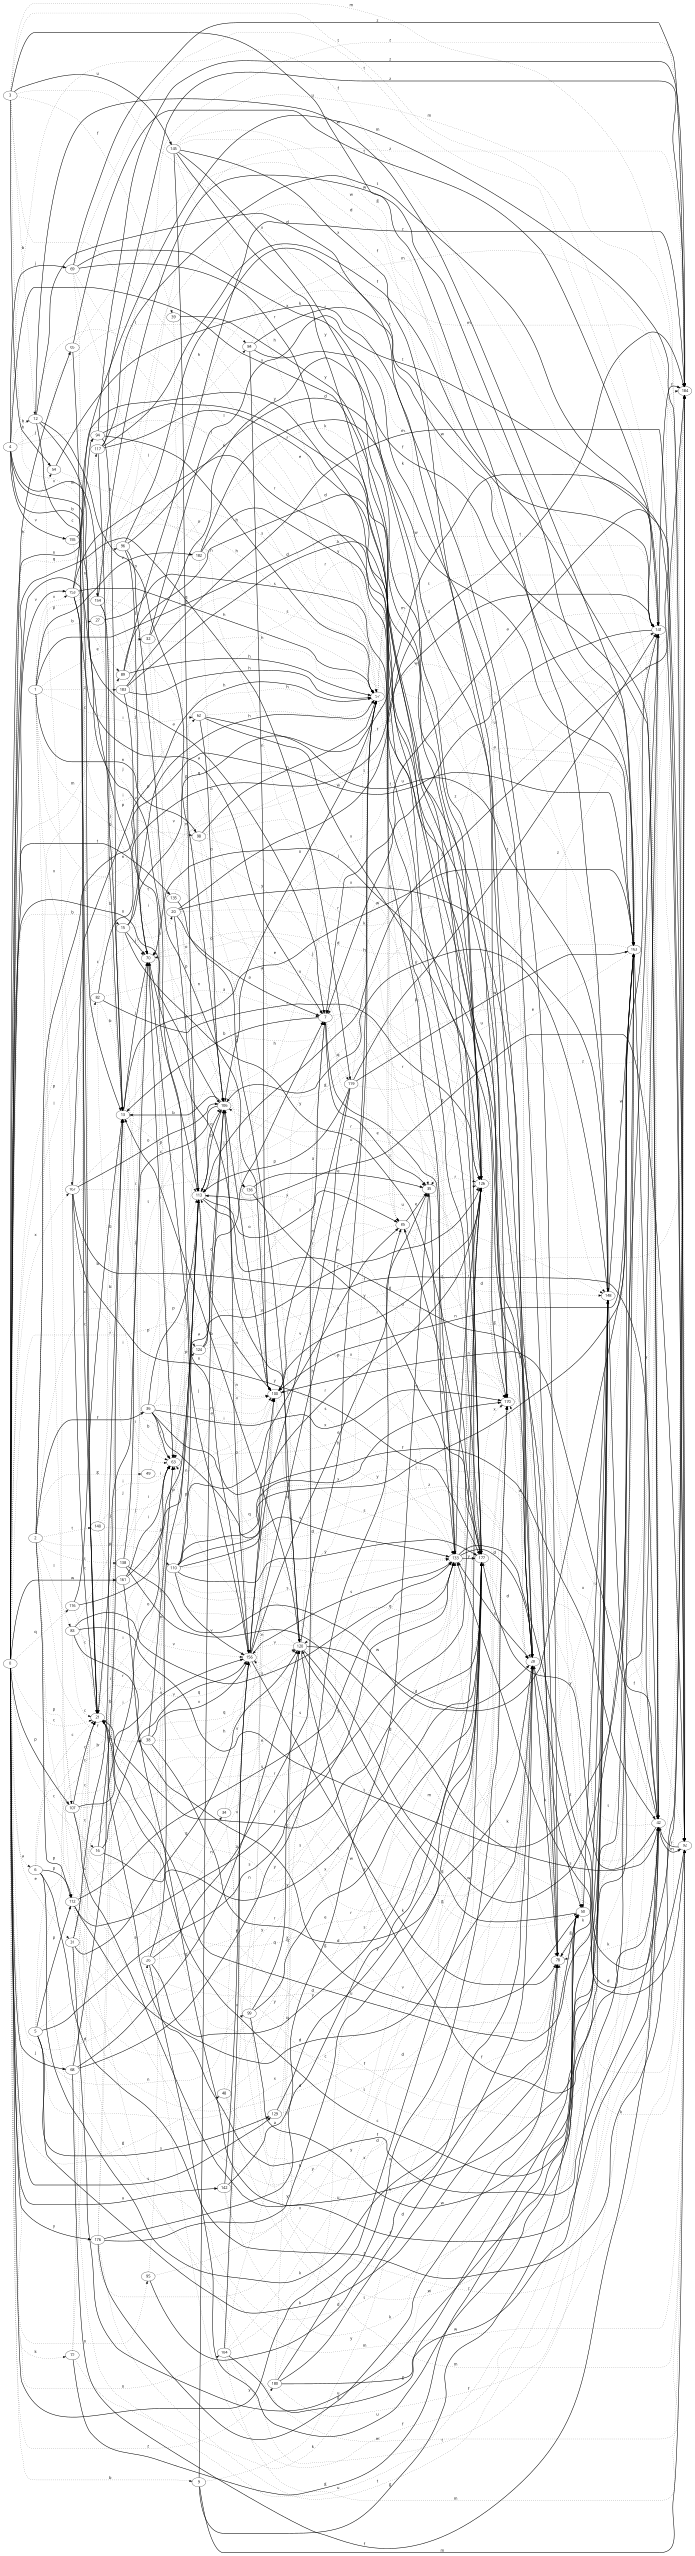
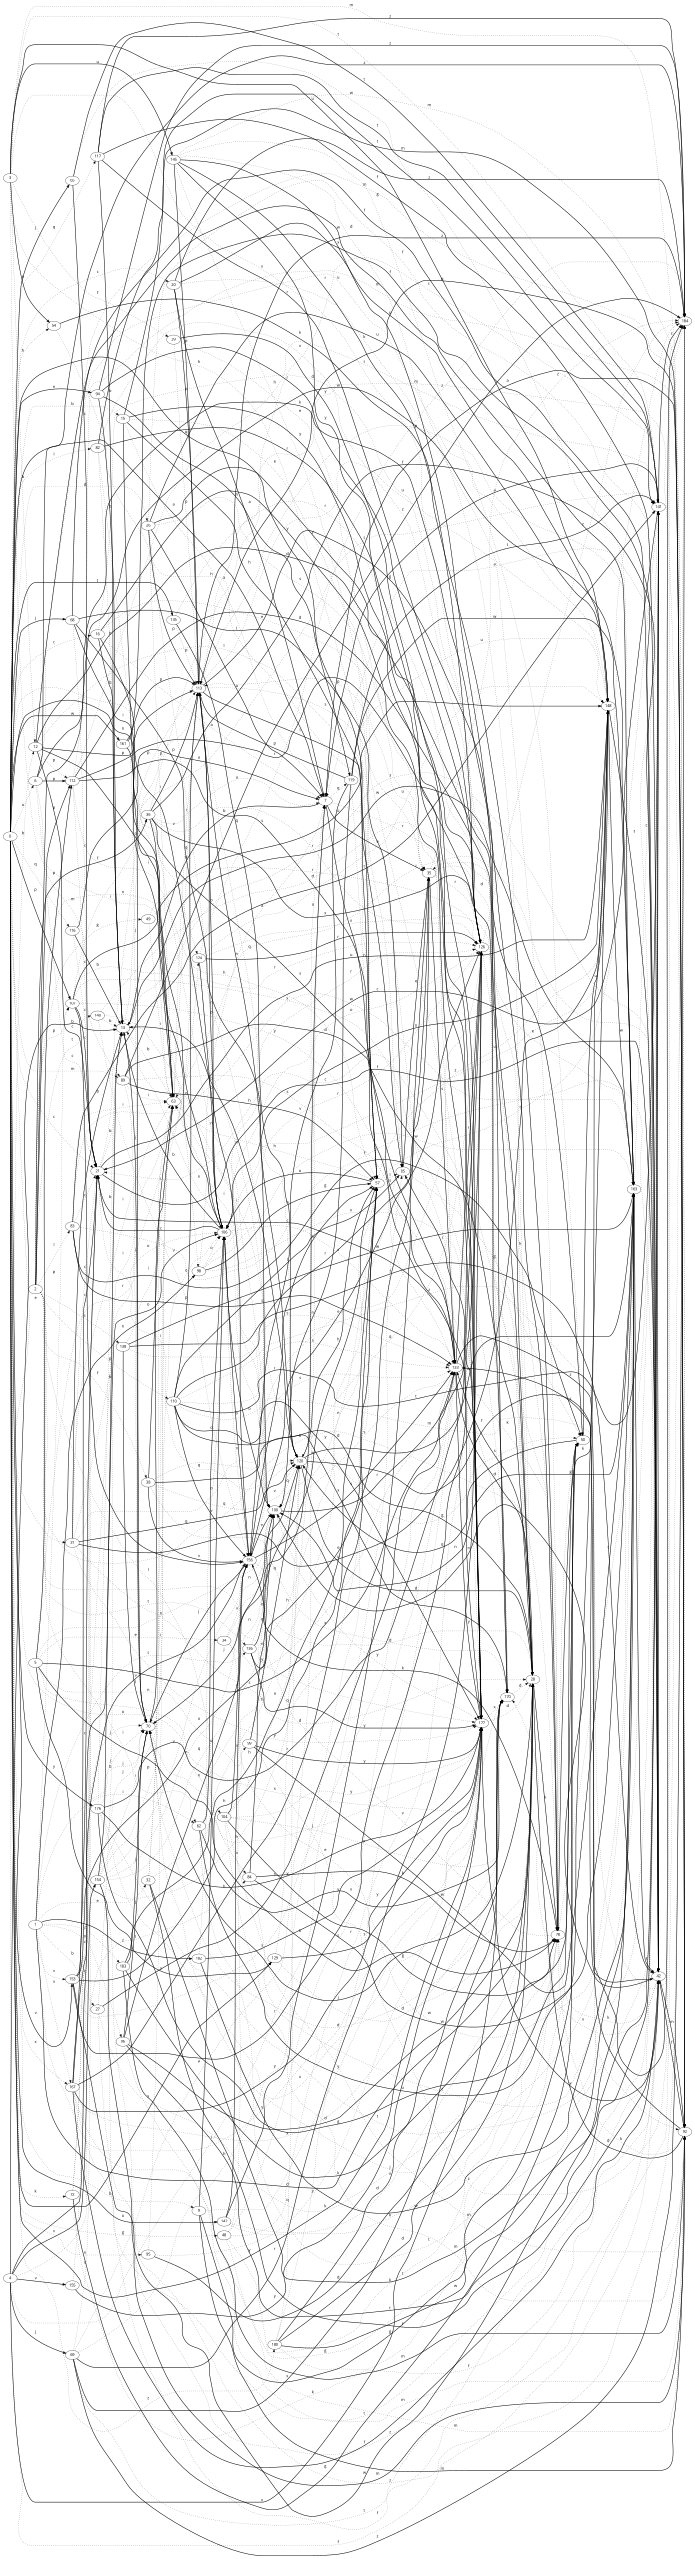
edge "136" -> "57": added, label "h"
edge "9" -> "170": now "9" -> "177"
